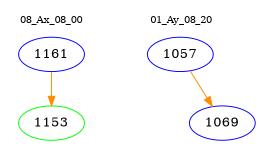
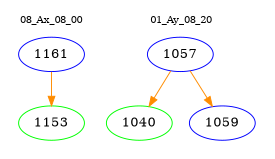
node "1040": added
node "1069": label "1069" -> "1059"
